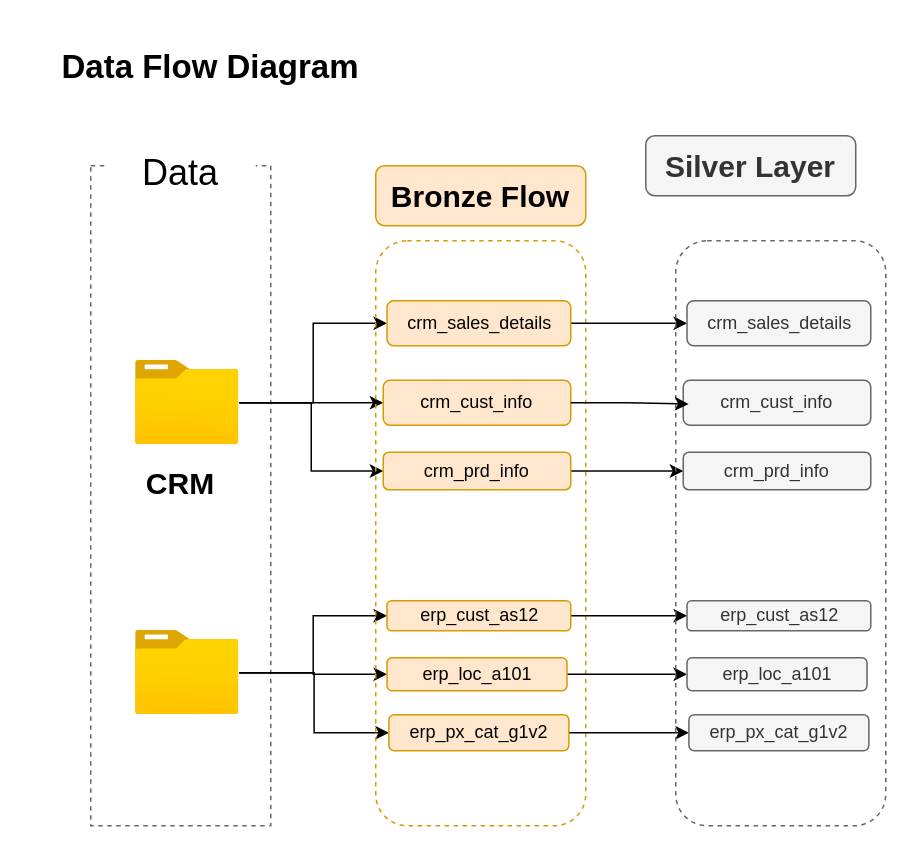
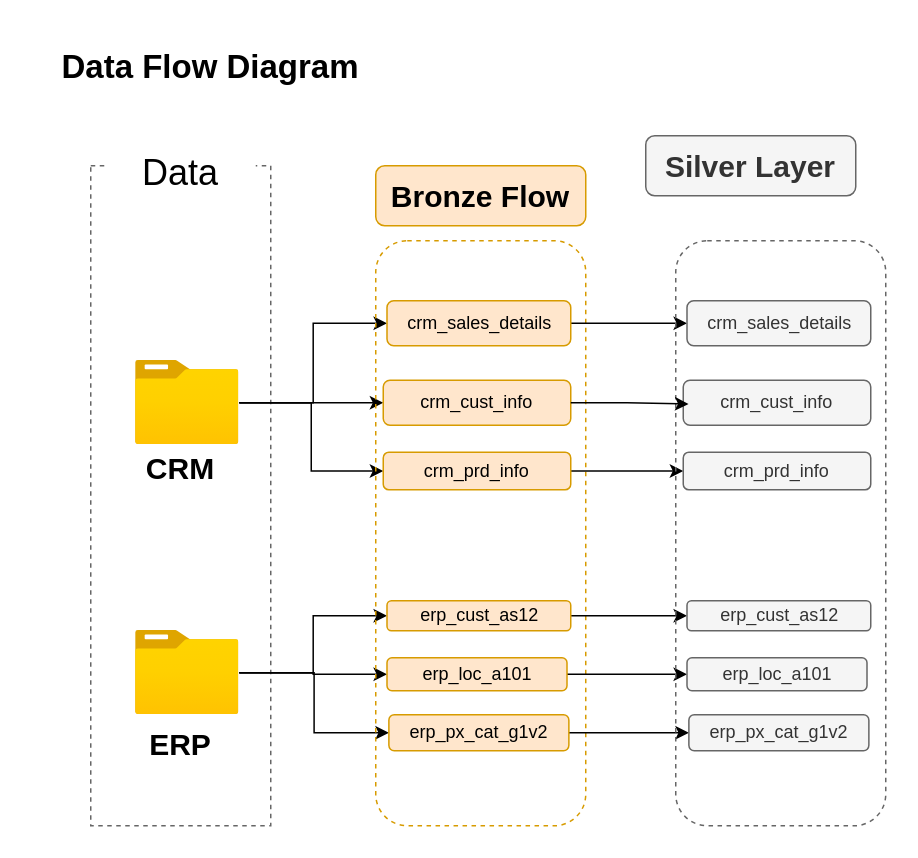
node "CRM": moved (181, 482) -> (181, 467)
node "ERP": added
